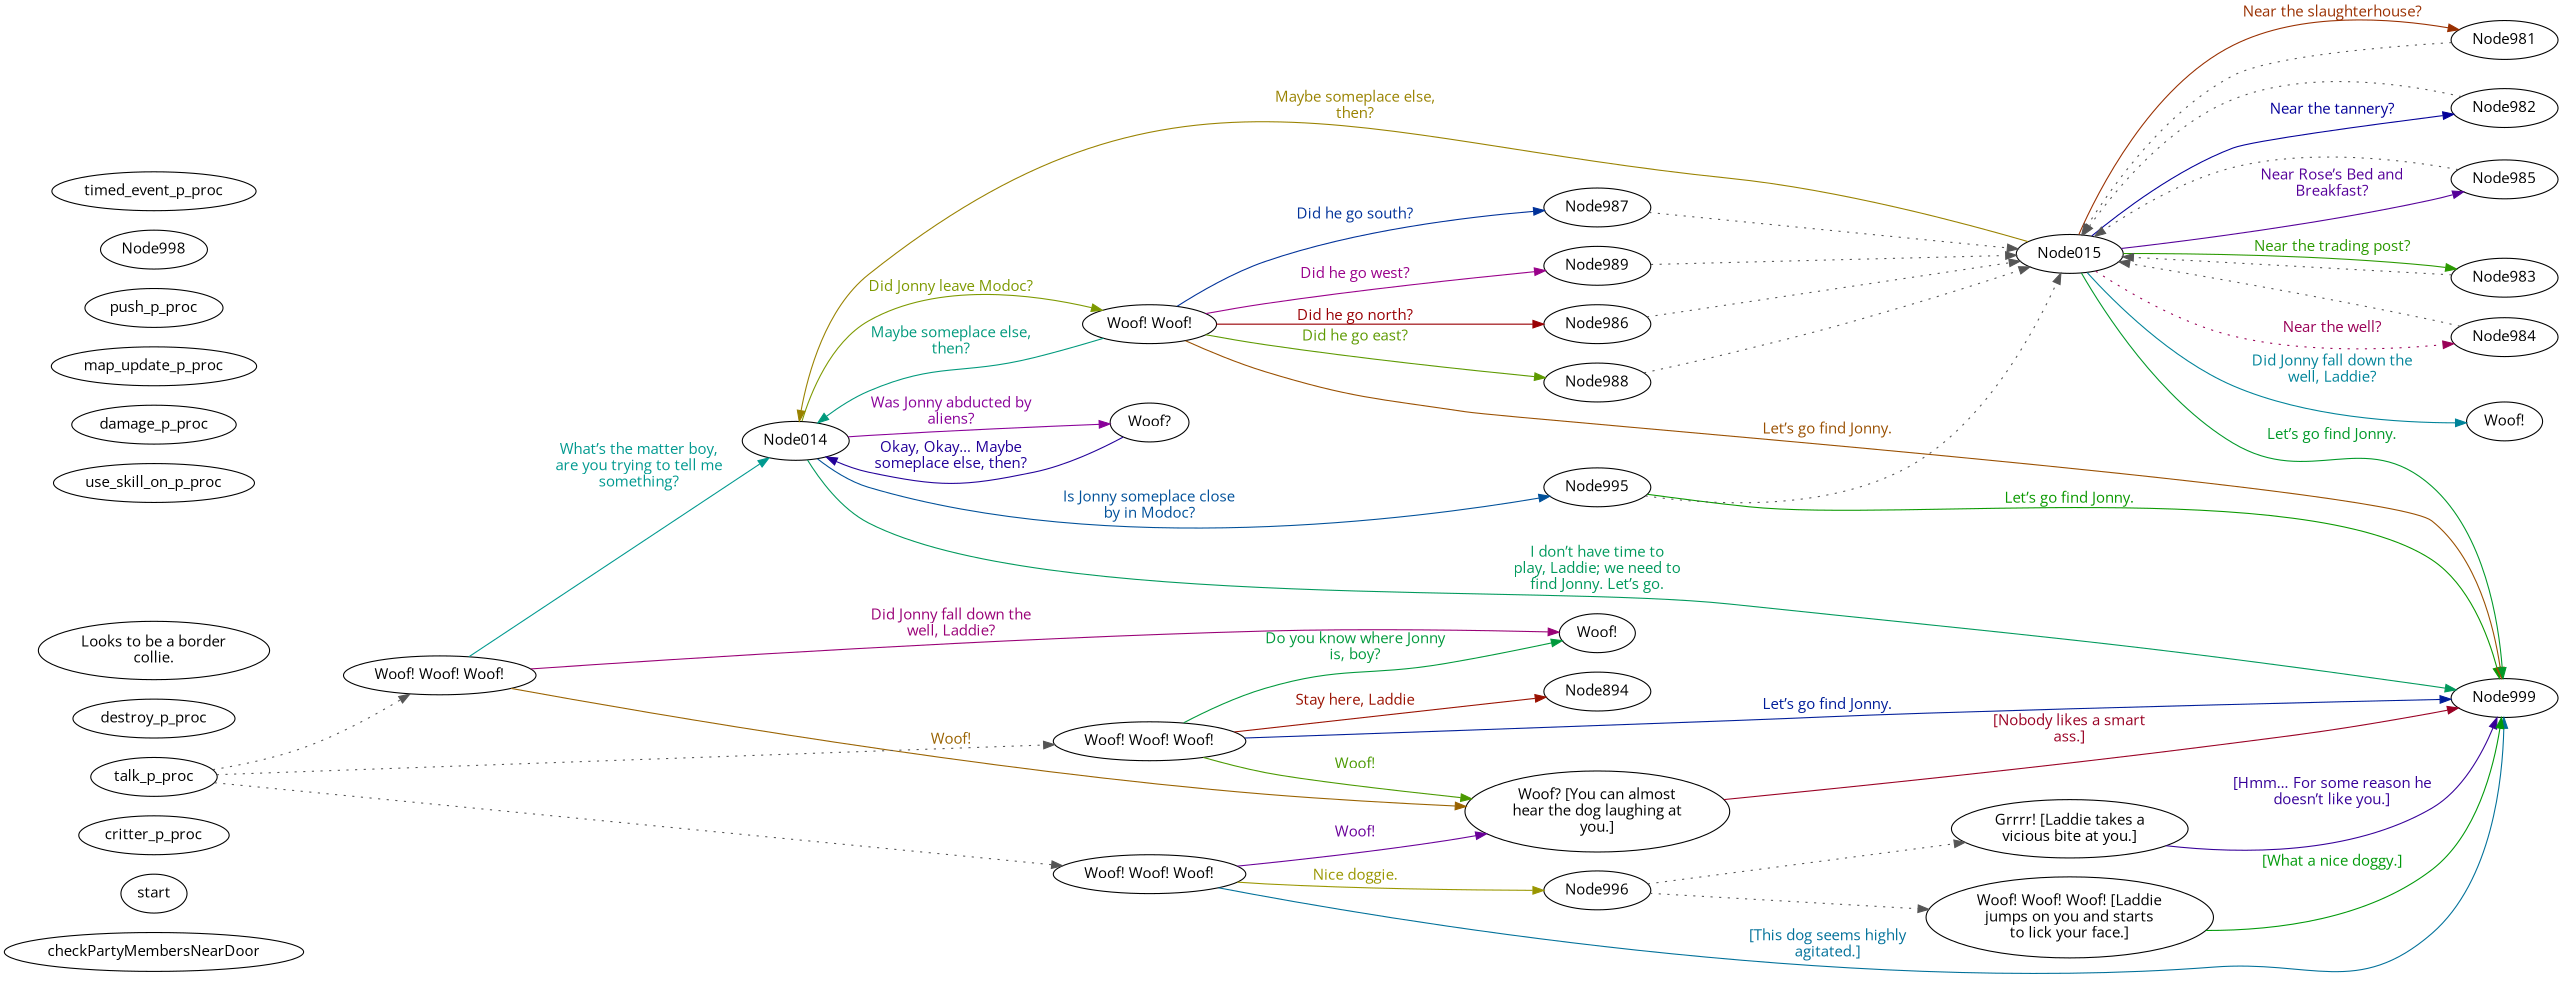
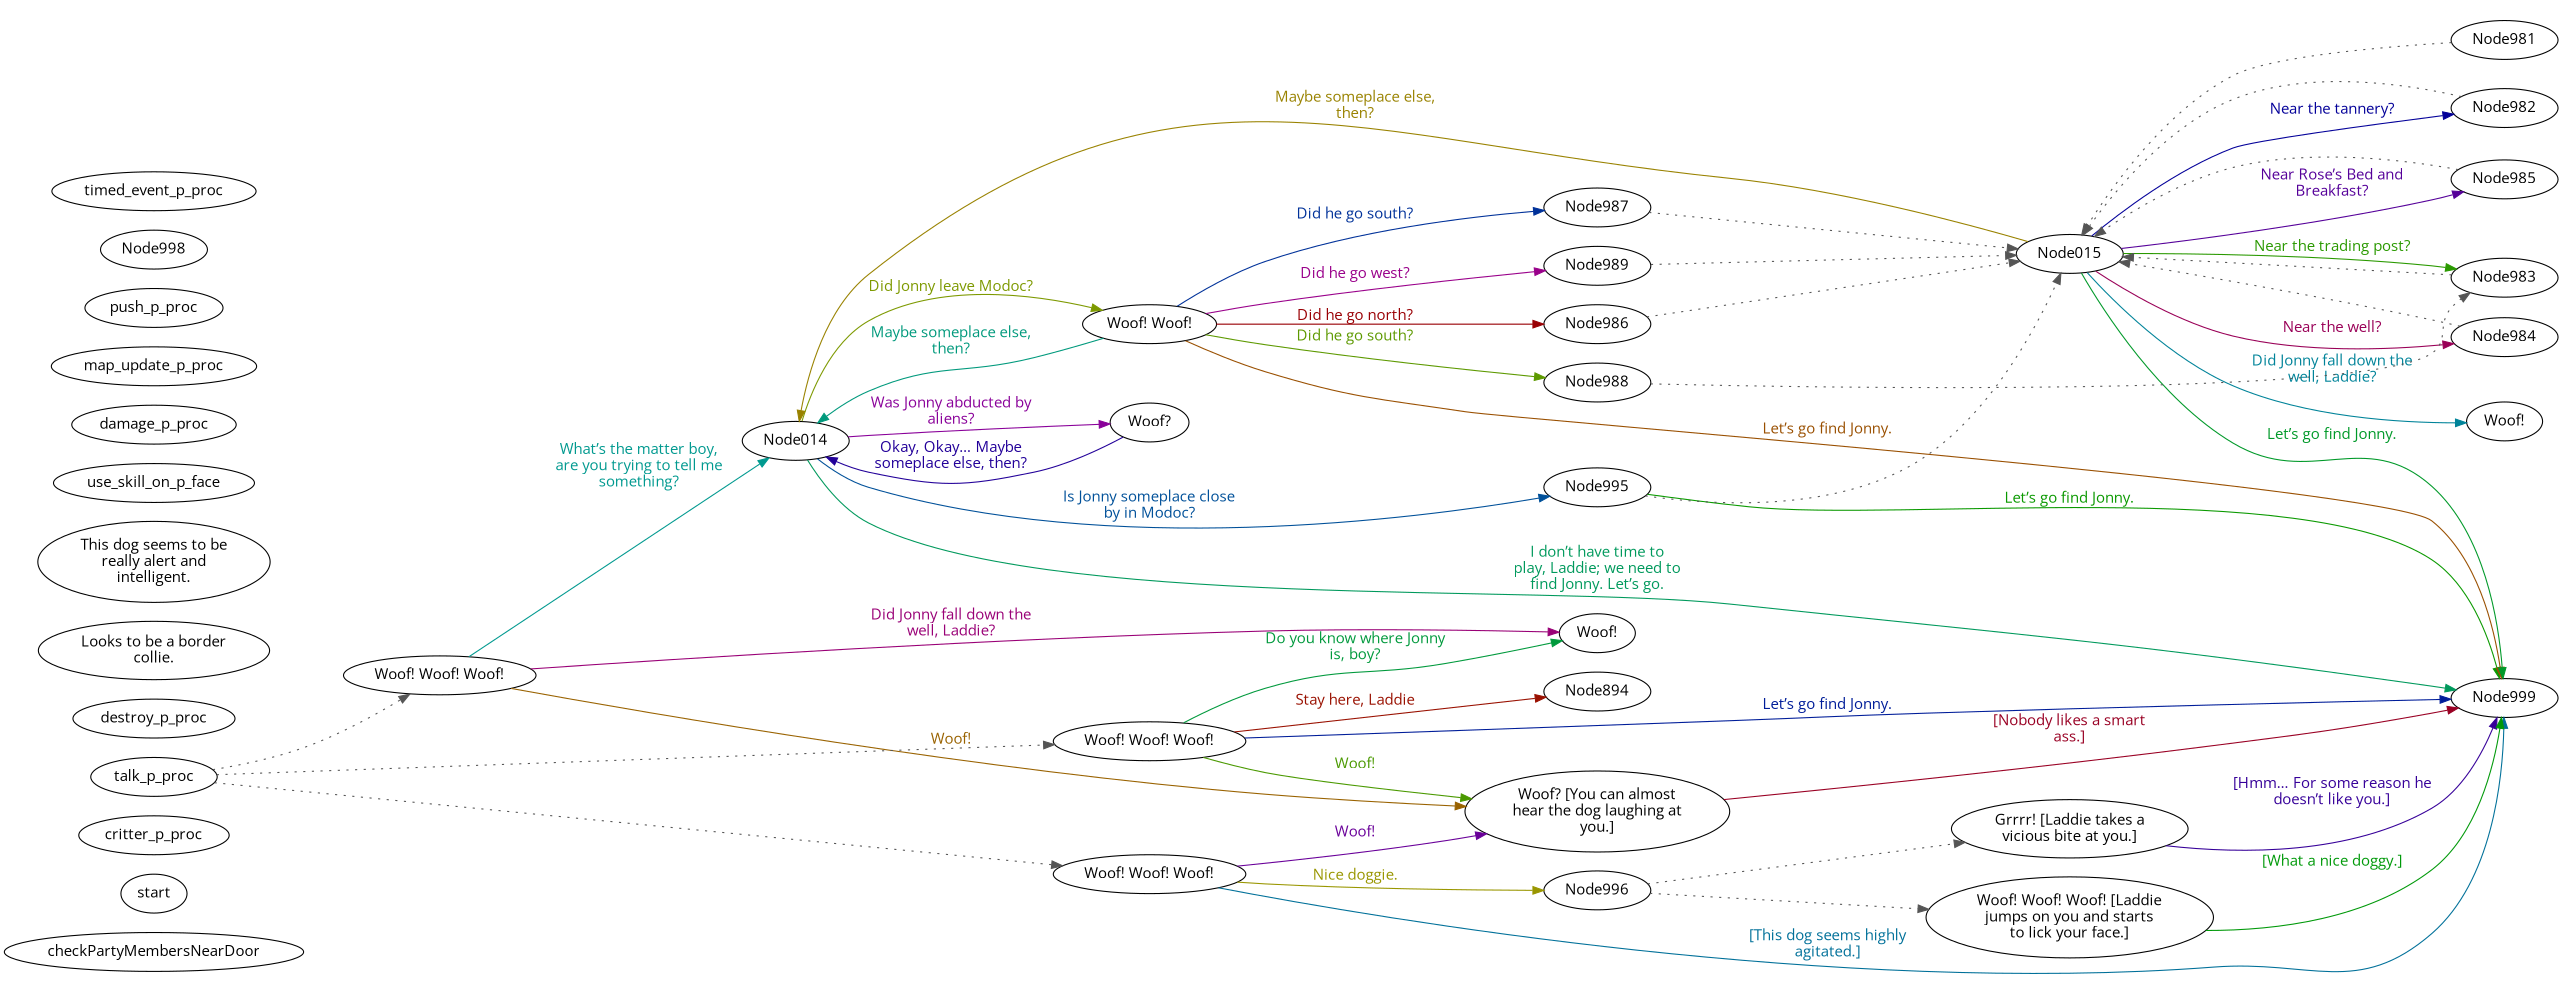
edge "Node015" -> "Node981": removed, label "Near the slaughterhouse?"
edge "Node988" -> "Node015": now "Node988" -> "Node983"
edge "Woof! Woof!" -> "Node988": label "Did he go east?" -> "Did he go south?"
edge "Node015" -> "Node984": style dotted -> solid
node "use_skill_on_p_proc": label "use_skill_on_p_proc" -> "use_skill_on_p_face"
node "This dog seems to be really alert and intelligent.": added
